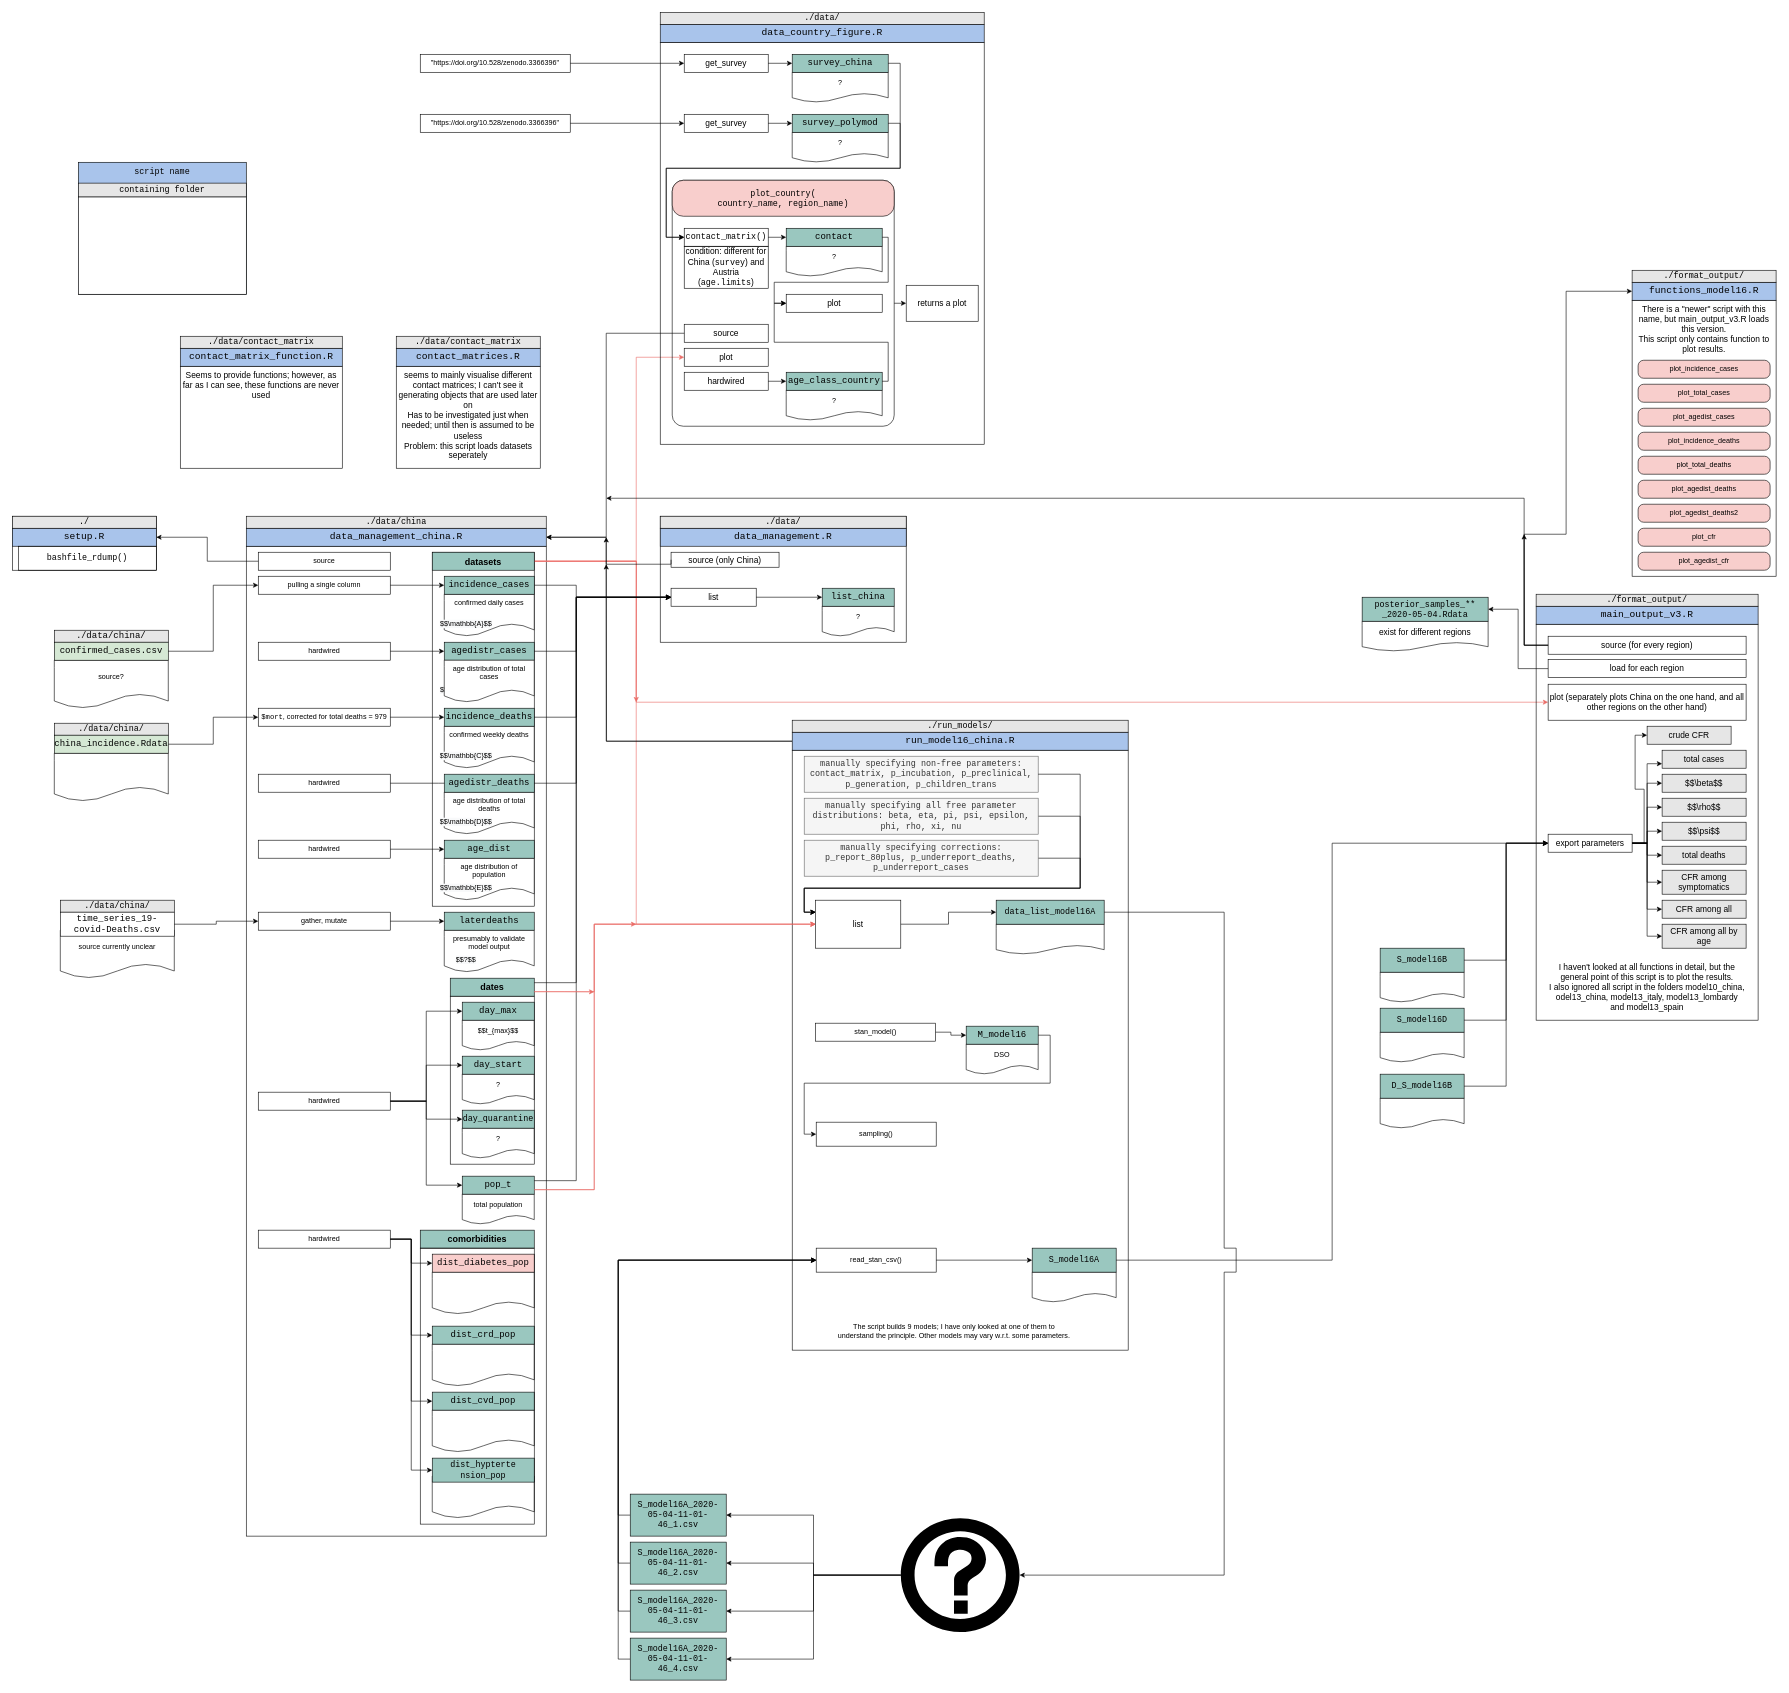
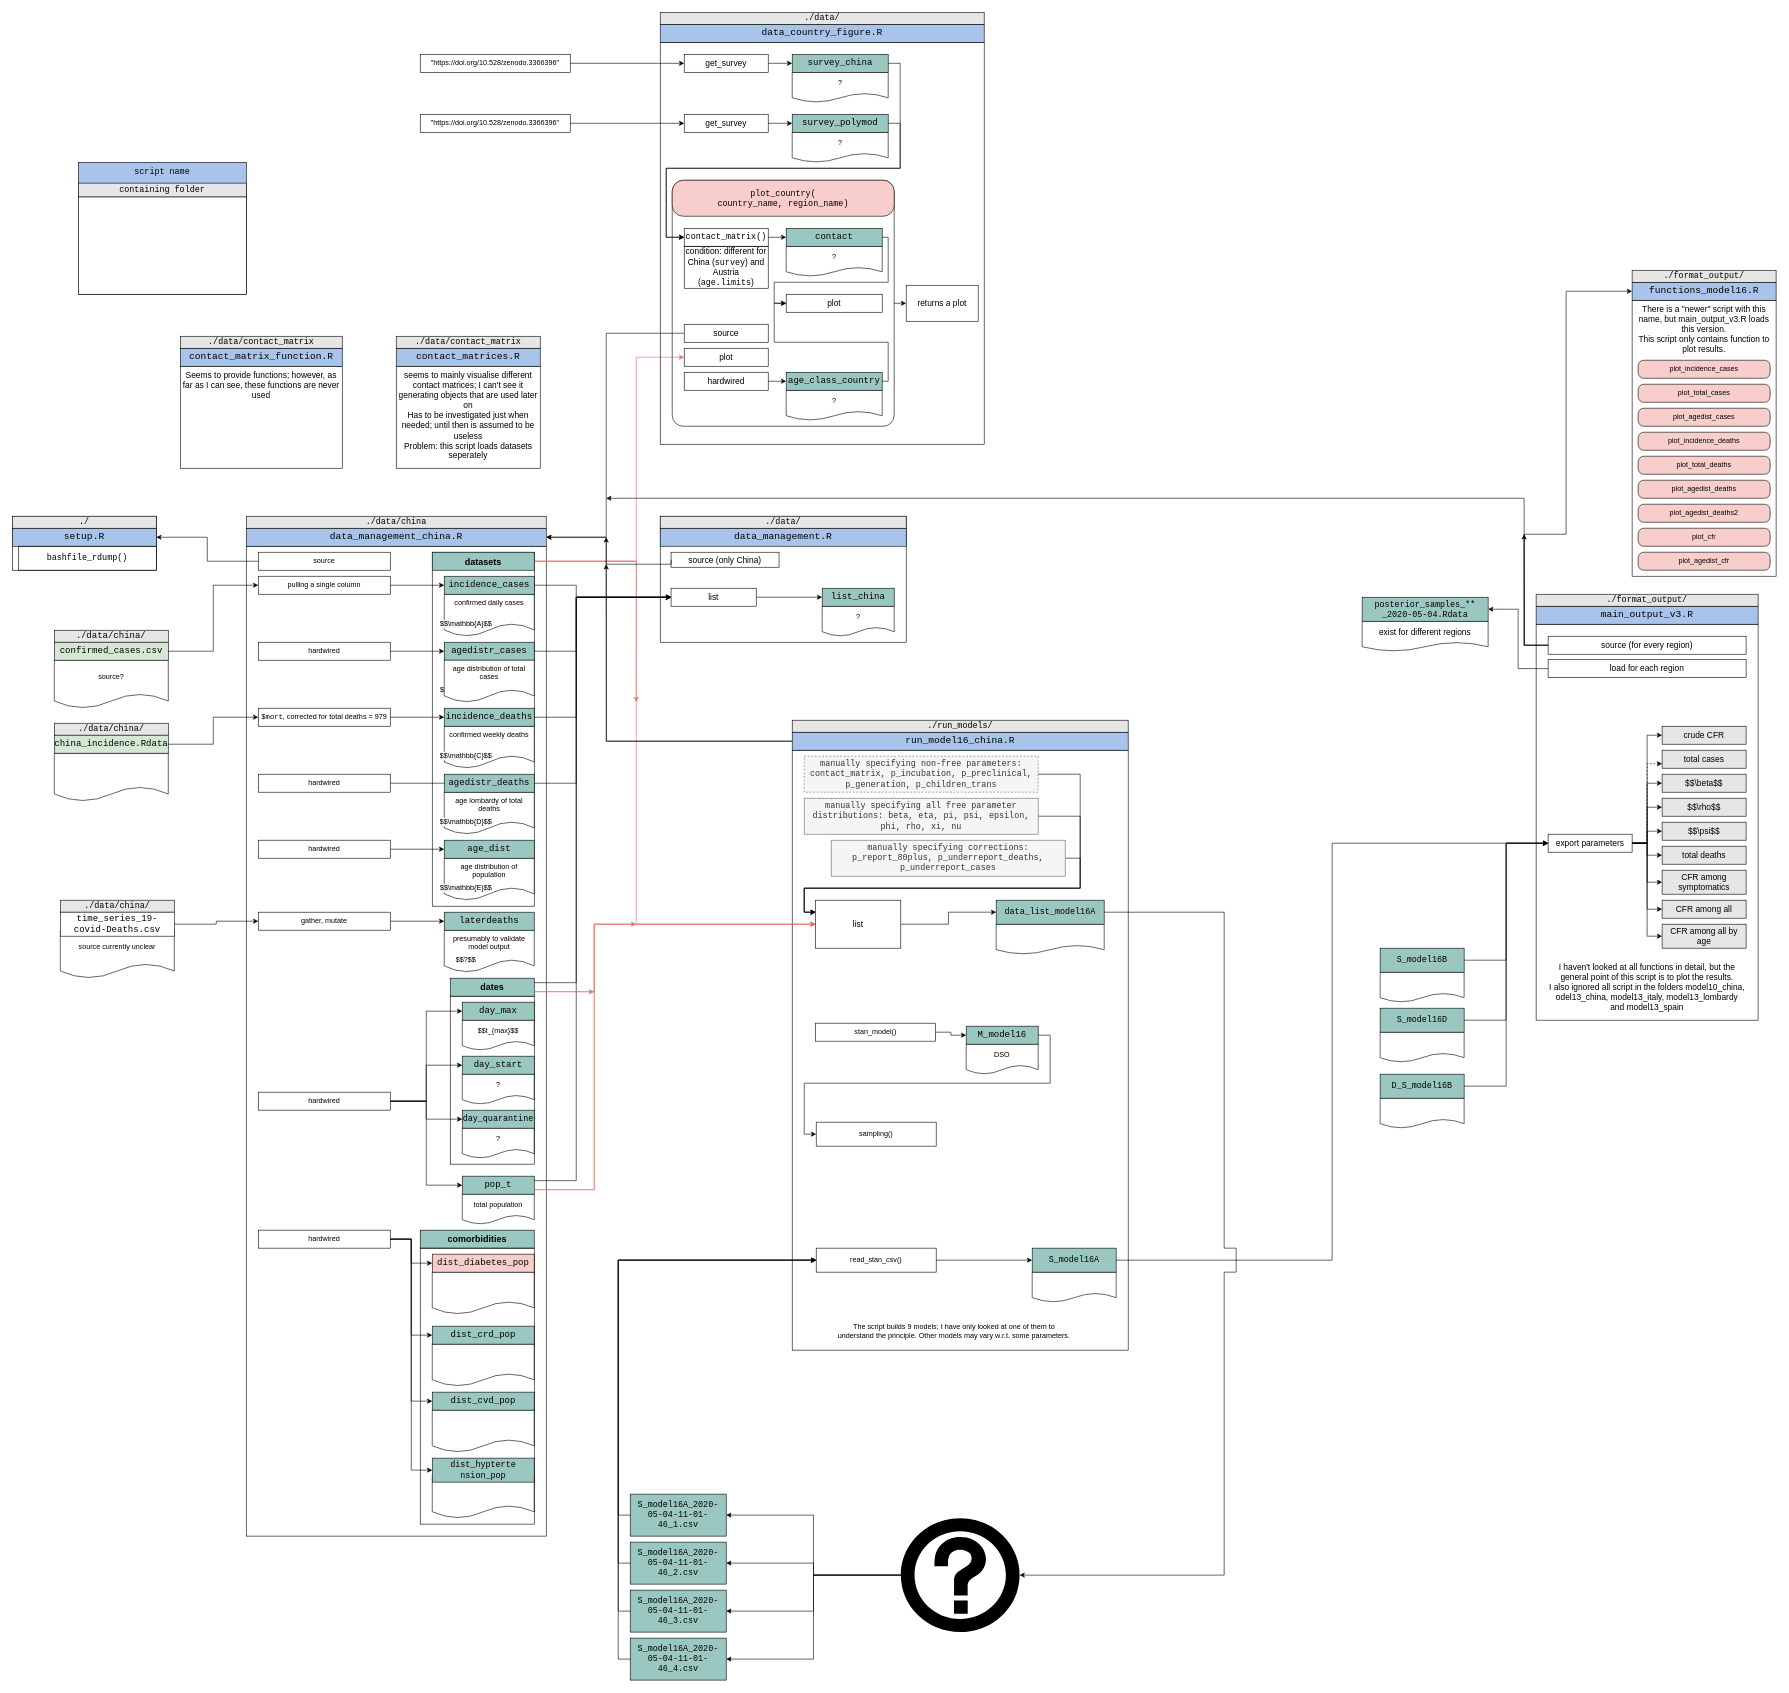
edge "datasets" -> "plot (separately plots China on the one hand, and all other regions on the other hand)": removed
node "plot (separately plots China on the one hand, and all other regions on the other hand)": removed
node "crude CFR": moved (1689, 735) -> (1704, 735)
edge "export parameters" -> "total cases": style solid -> dashed
node "manually specifying non-free parameters: contact_matrix, p_incubation, p_preclinical, p_generation, p_children_trans": style solid -> dashed
node "age distribution of total deaths": label "age distribution of total deaths" -> "age lombardy of total deaths"
node "manually specifying corrections: p_report_80plus, p_underreport_deaths, p_underreport_cases": moved (921, 858) -> (948, 858)
